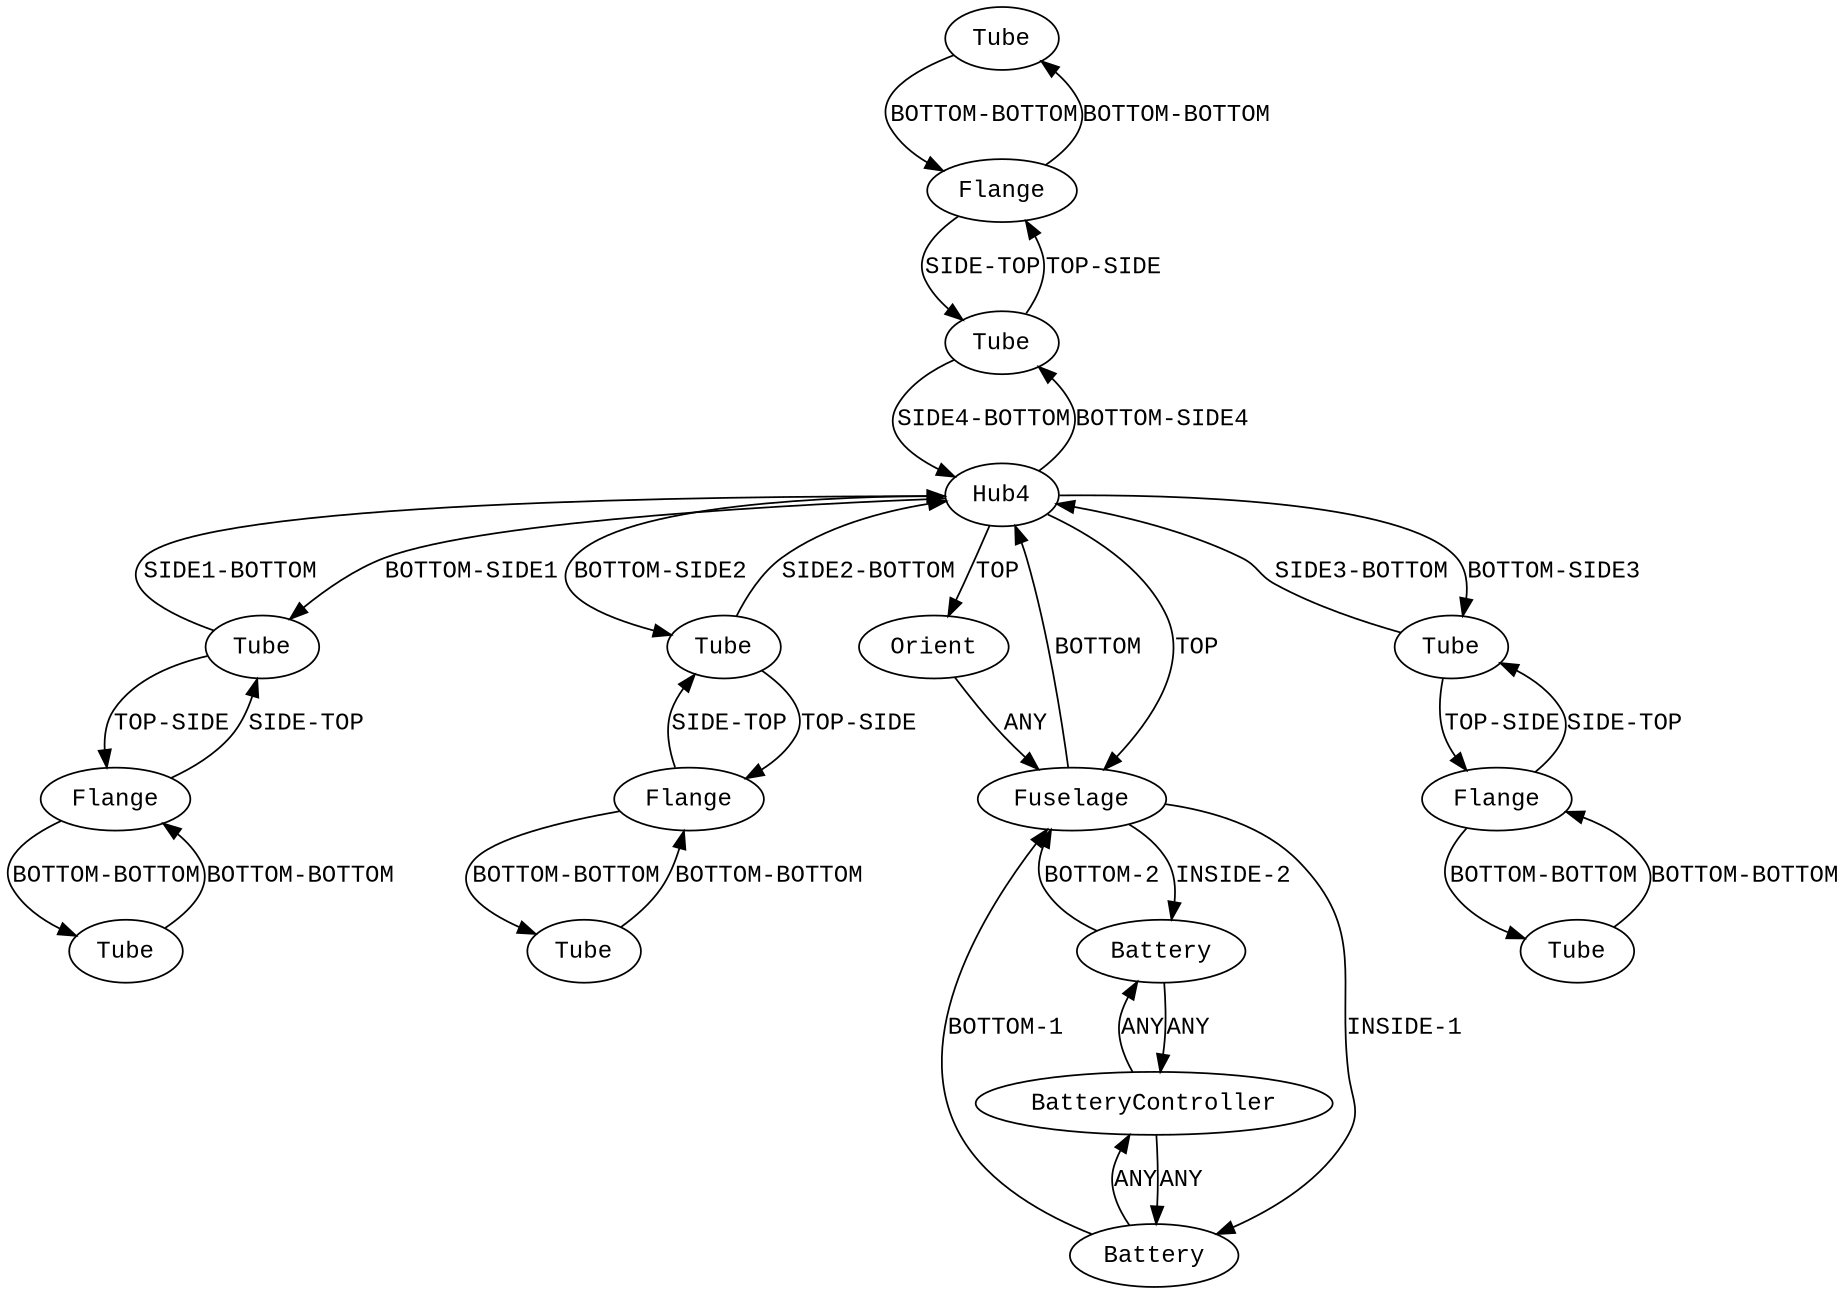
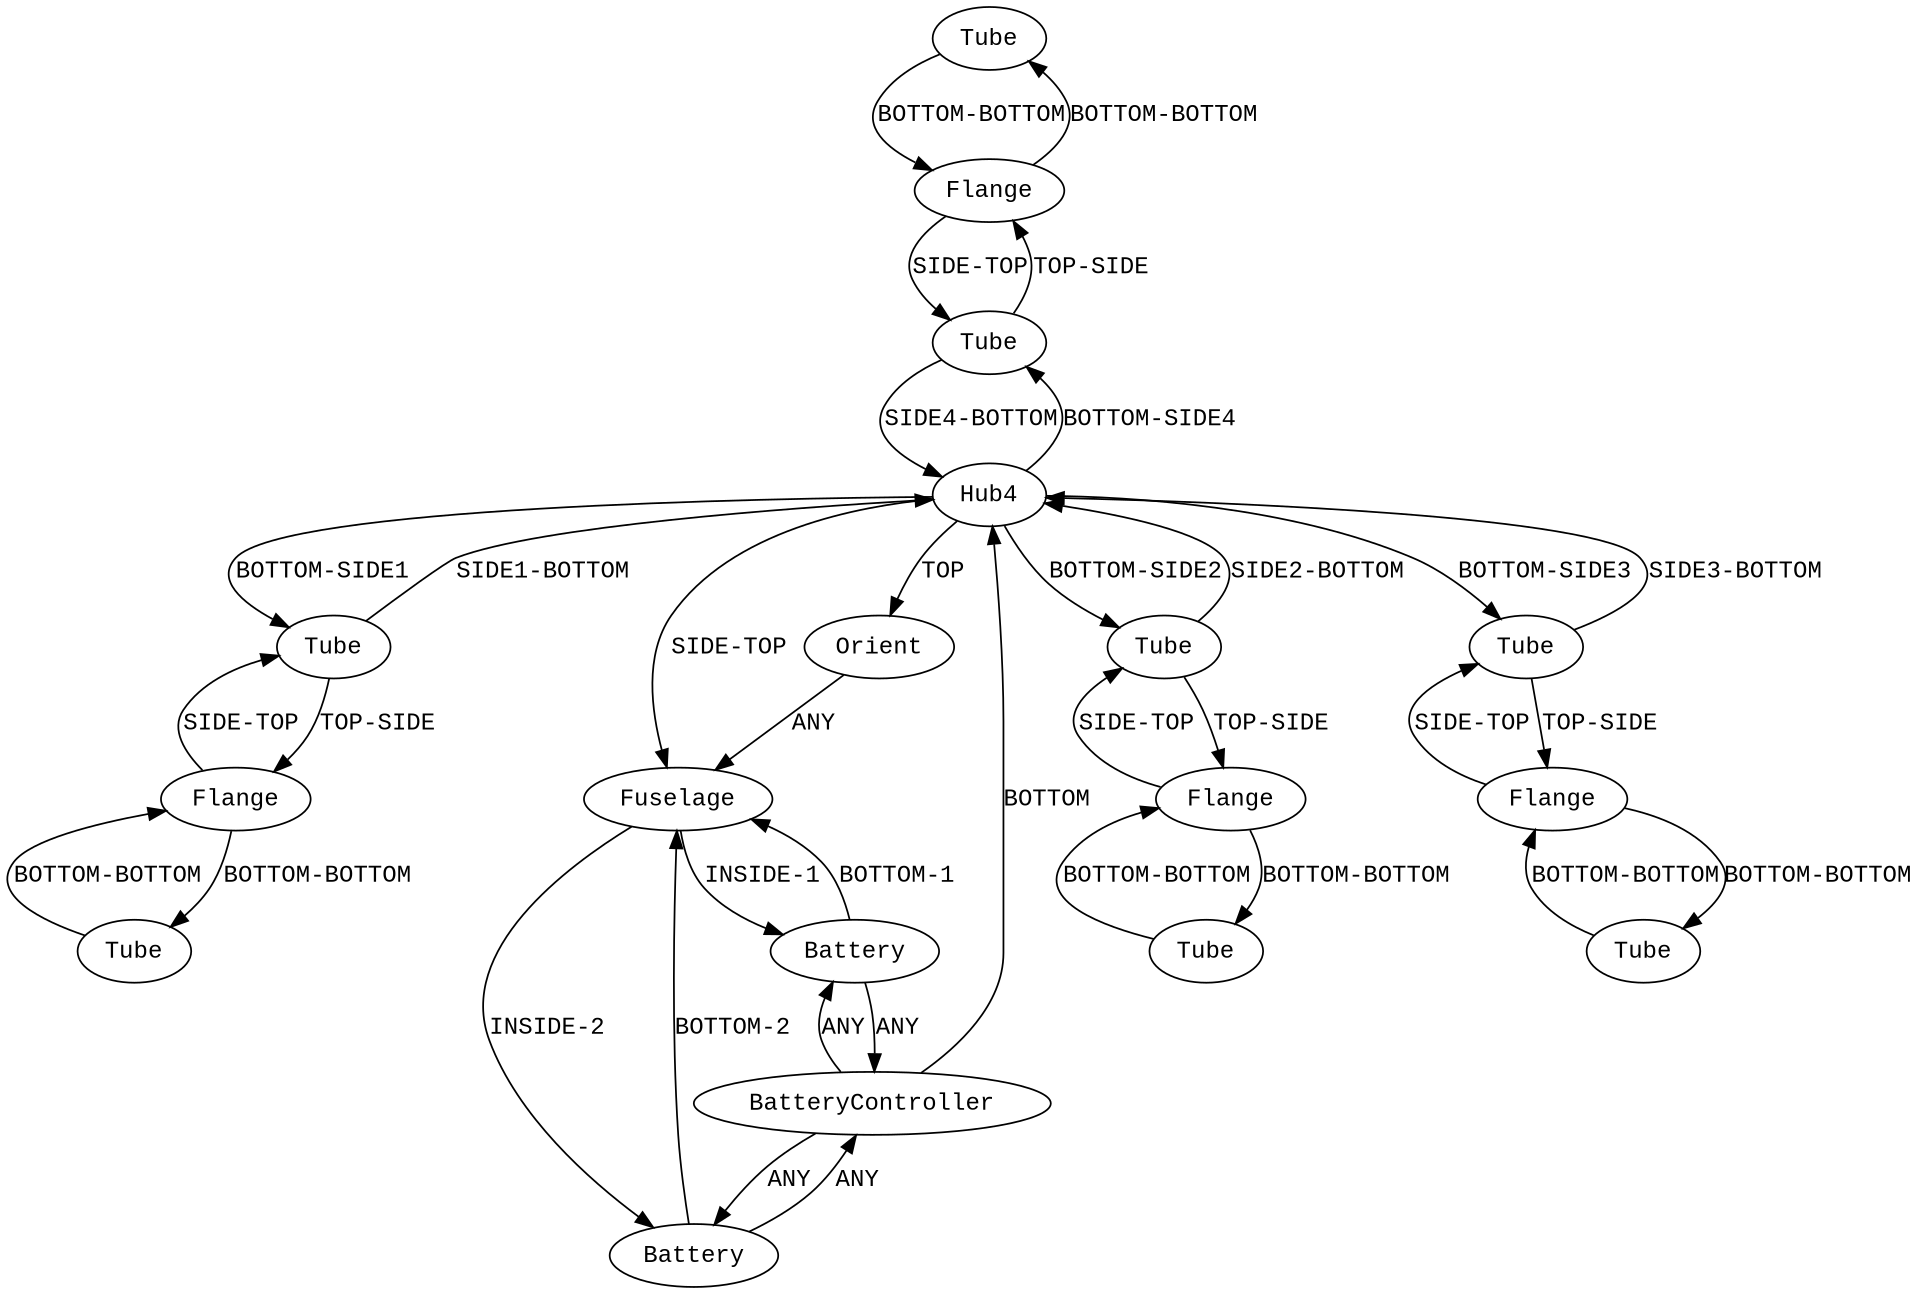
edge "Hub4" -> "Fuselage": label "TOP" -> "SIDE-TOP"
edge "Fuselage" -> "Hub4": now "BatteryController" -> "Hub4"
